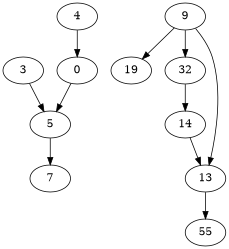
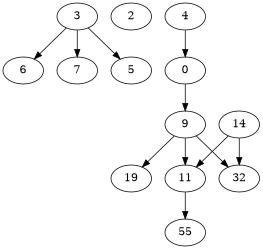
node "2": added
node "6": added
edge "0" -> "5": now "0" -> "9"
edge "32" -> "14": reversed
edge "5" -> "7": now "3" -> "7"
node "13": label "13" -> "11"
